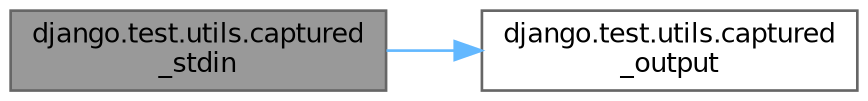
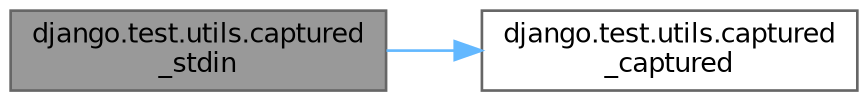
node "django.test.utils.captured _output": label "django.test.utils.captured _output" -> "django.test.utils.captured _captured"
